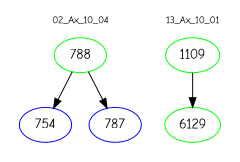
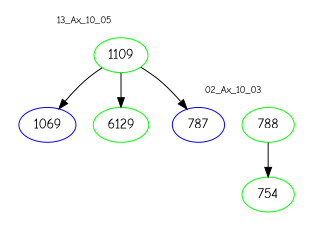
cluster "02_Ax_10_04": label "02_Ax_10_04" -> "02_Ax_10_03"
cluster "13_Ax_10_01": label "13_Ax_10_01" -> "13_Ax_10_05"
edge "788" -> "787": now "1109" -> "787"
node "754": color blue -> green
node "1069": added
